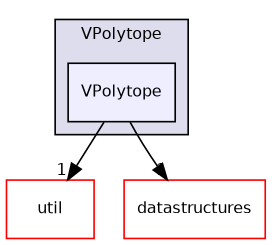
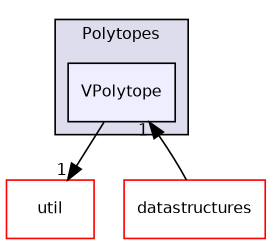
cluster "VPolytope": label "VPolytope" -> "Polytopes"
edge "VPolytope" -> "datastructures": reversed
